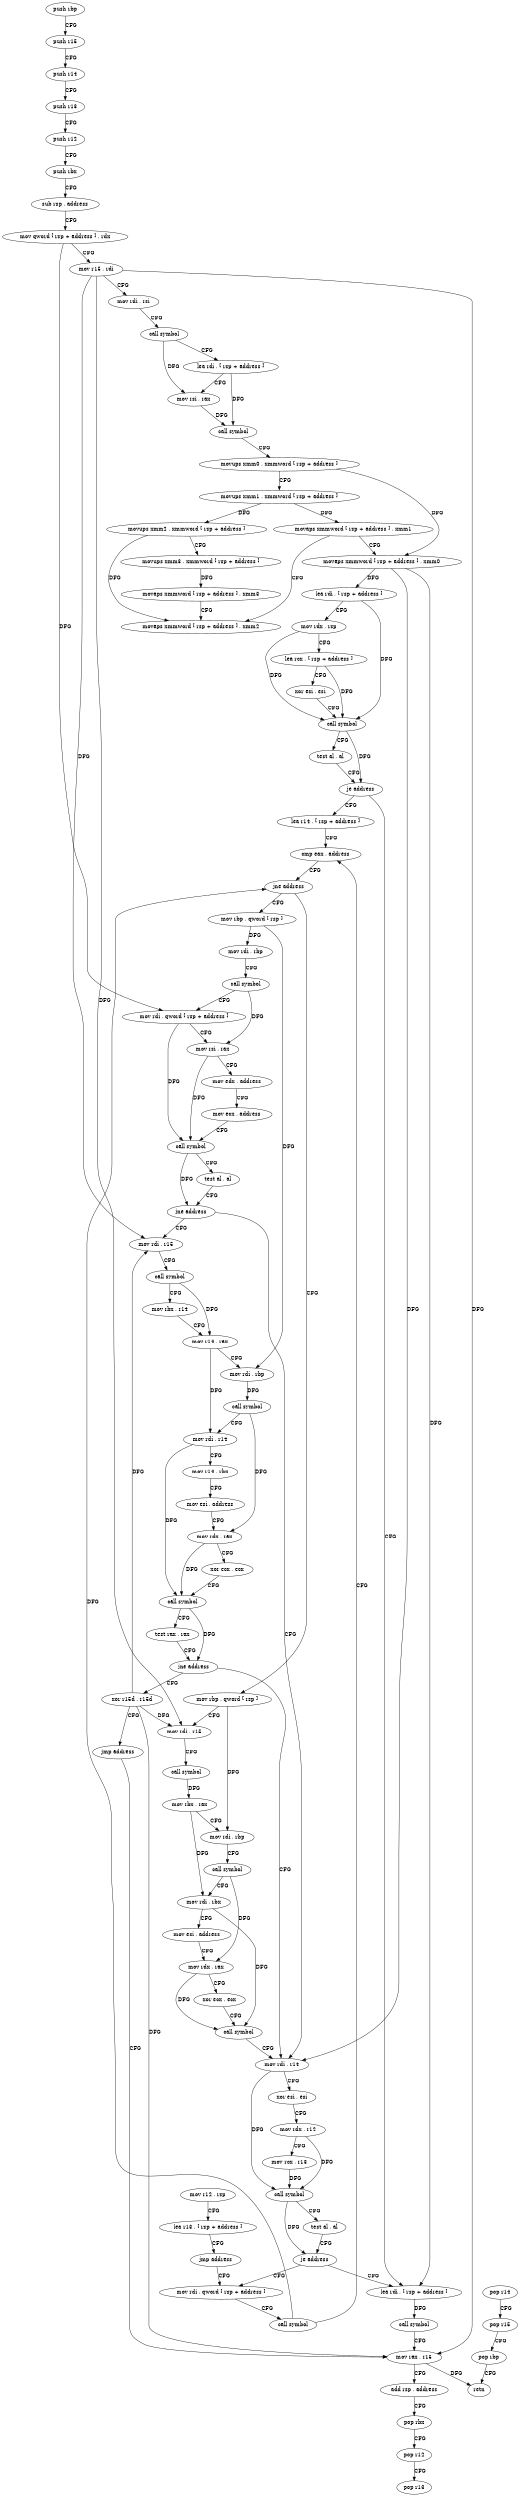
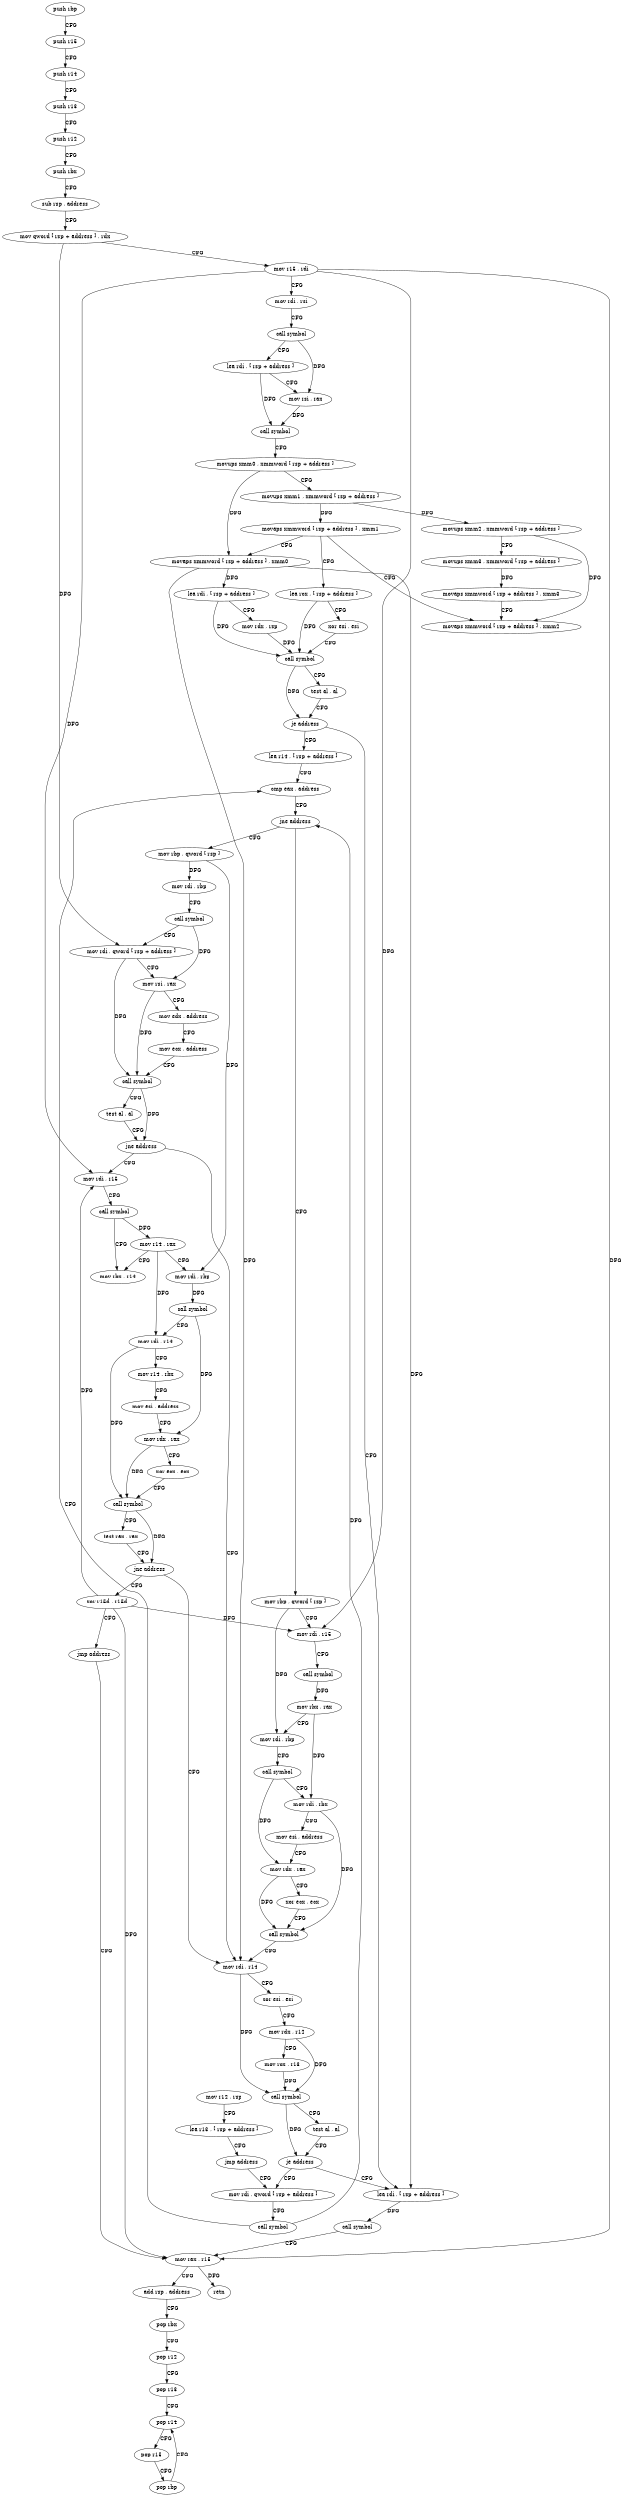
edge "mov rdx , rsp" -> "lea rcx , [ rsp + address ]": now "movaps xmmword [ rsp + address ] , xmm1" -> "lea rcx , [ rsp + address ]"
edge "mov rbx , r14" -> "mov r14 , rax": reversed
edge "pop rbp" -> "retn": now "pop rbp" -> "pop r14"
edge "pop r13" -> "pop r14": added, label "CFG"
